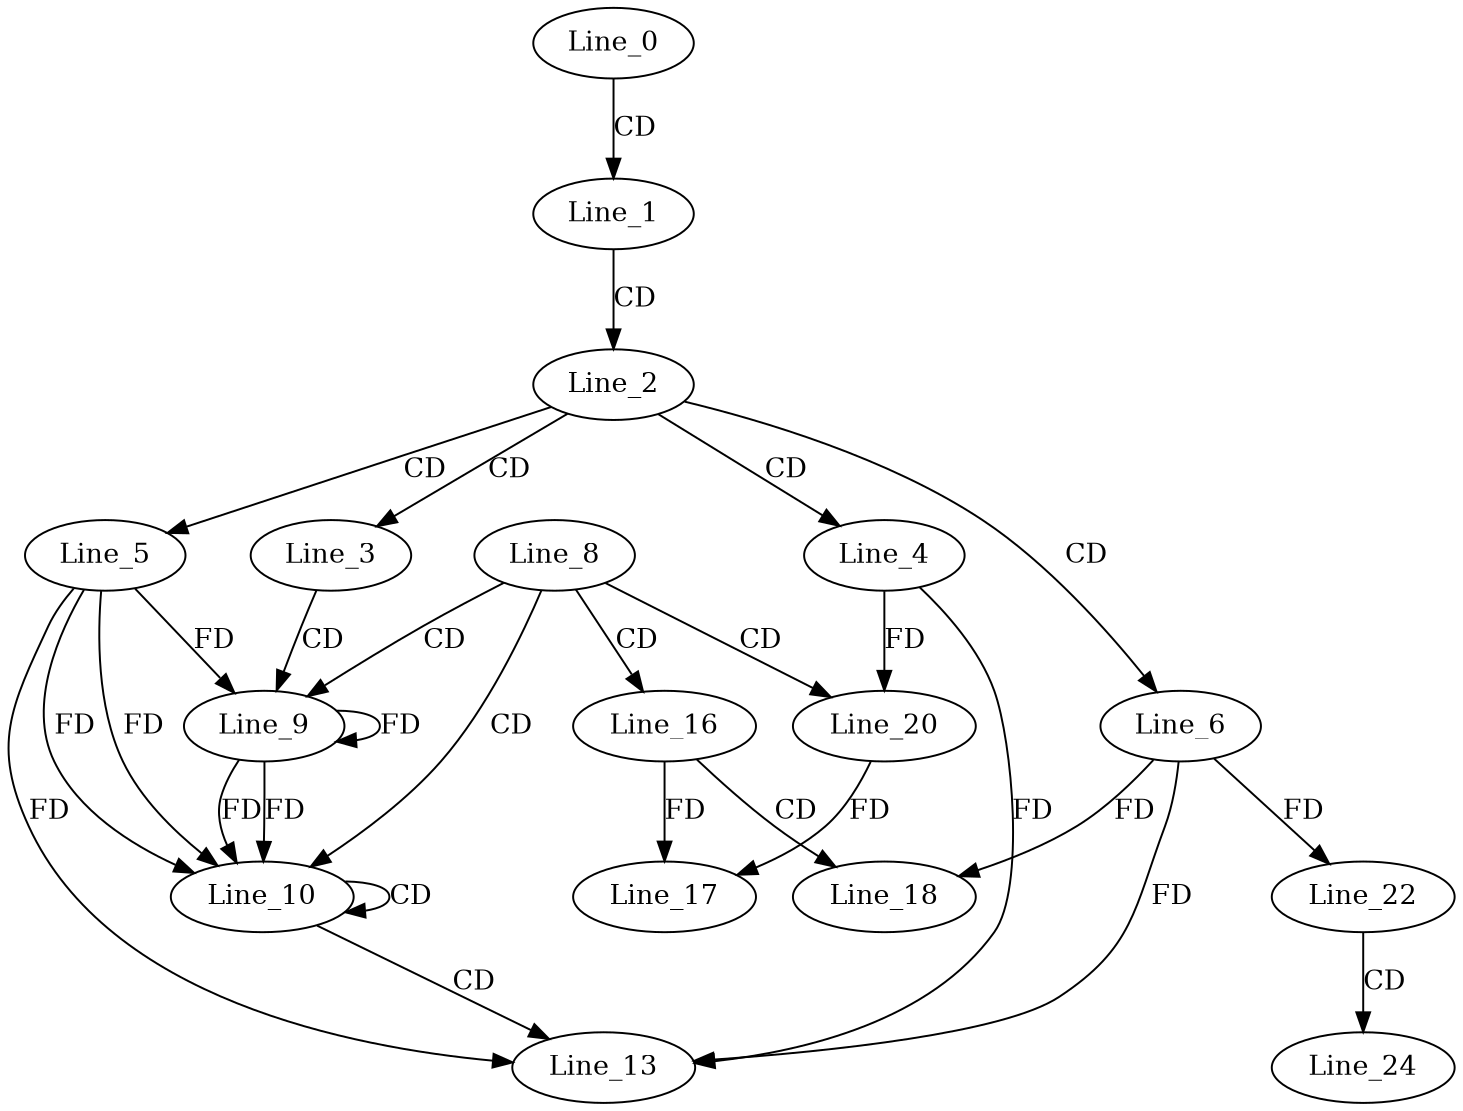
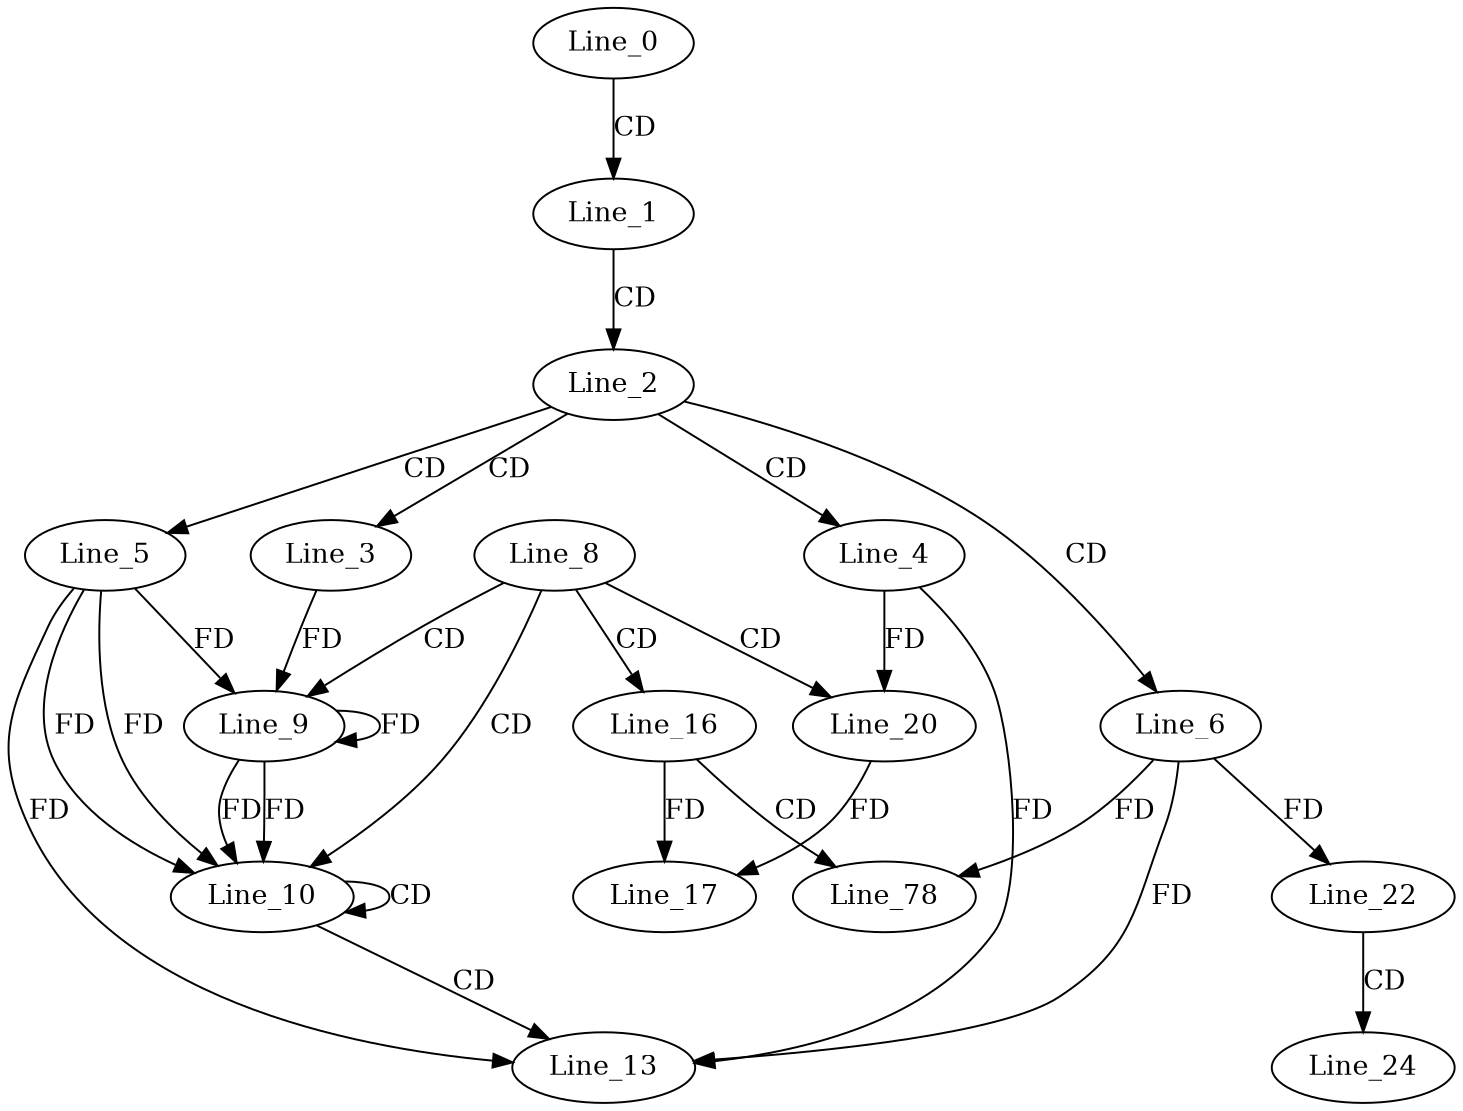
edge "Line_3" -> "Line_9": label "CD" -> "FD"
node "Line_18": label "Line_18" -> "Line_78"
